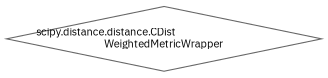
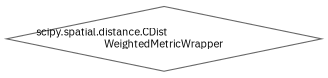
node "scipy.distance.distance.CDist WeightedMetricWrapper": label "scipy.distance.distance.CDist WeightedMetricWrapper" -> "scipy.spatial.distance.CDist WeightedMetricWrapper"
